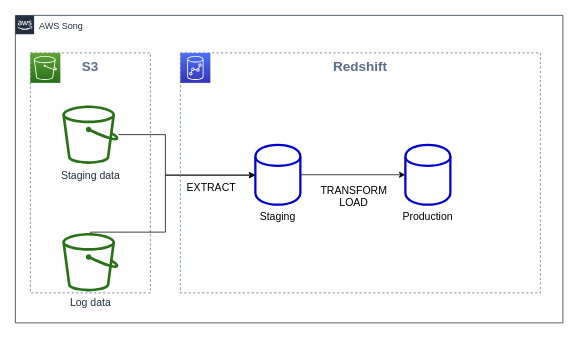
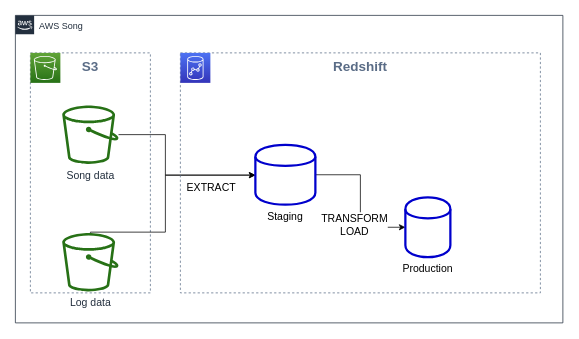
node "Staging data": label "Staging data" -> "Song data"
node "Staging": size 45x60 -> 60x60
node "Production": moved (428, 175) -> (428, 227)
